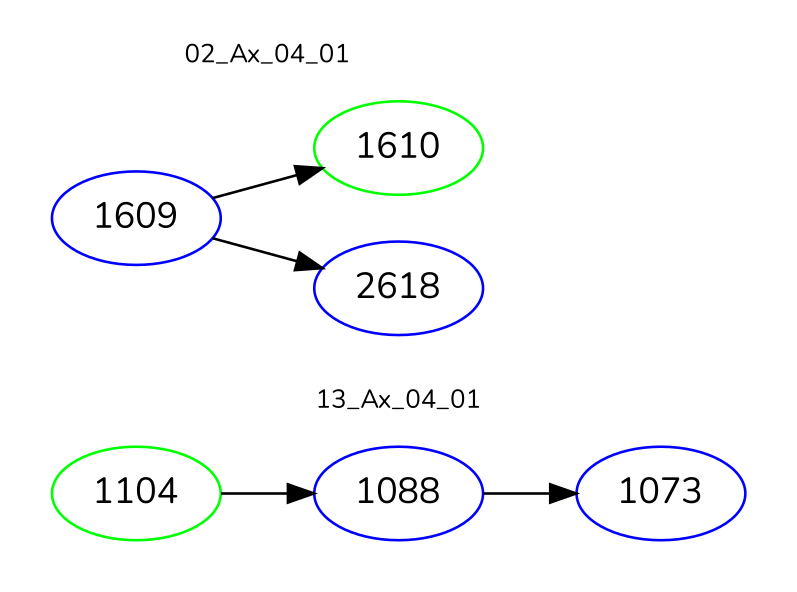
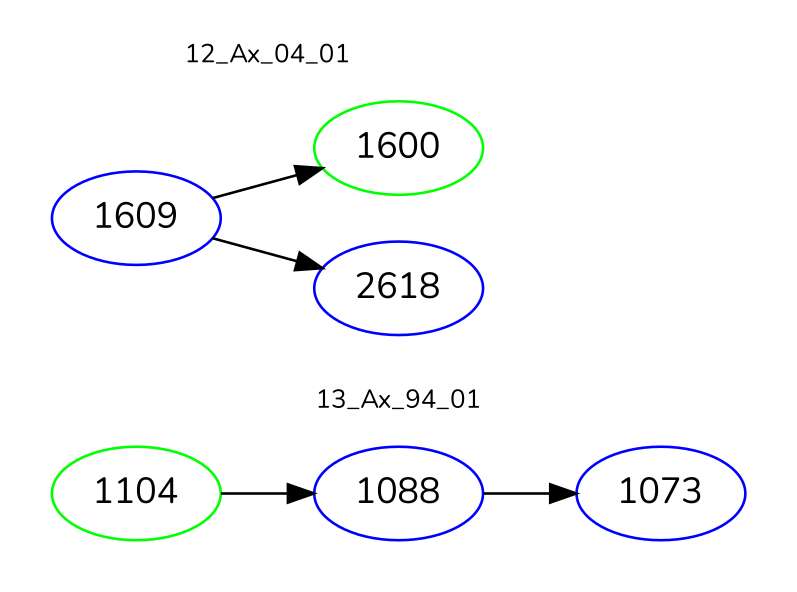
cluster "02_Ax_04_01": label "02_Ax_04_01" -> "12_Ax_04_01"
node "1610": label "1610" -> "1600"
cluster "13_Ax_04_01": label "13_Ax_04_01" -> "13_Ax_94_01"
